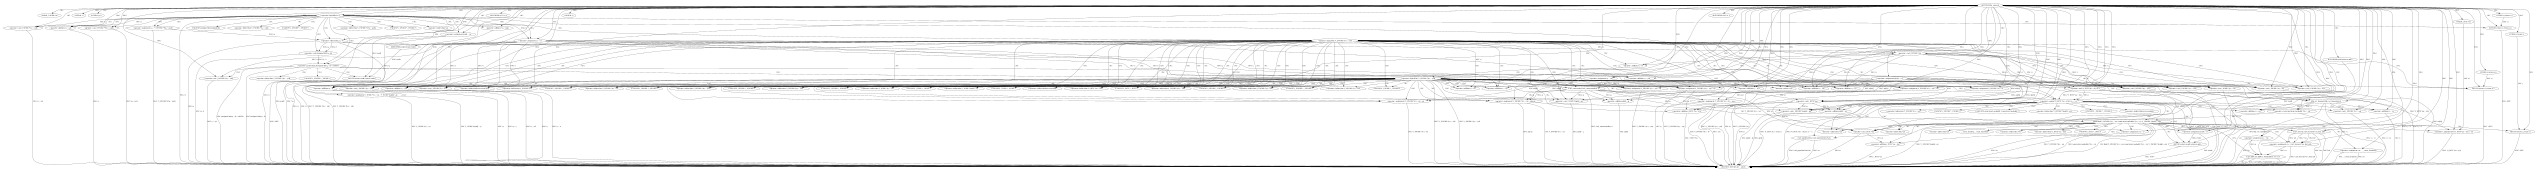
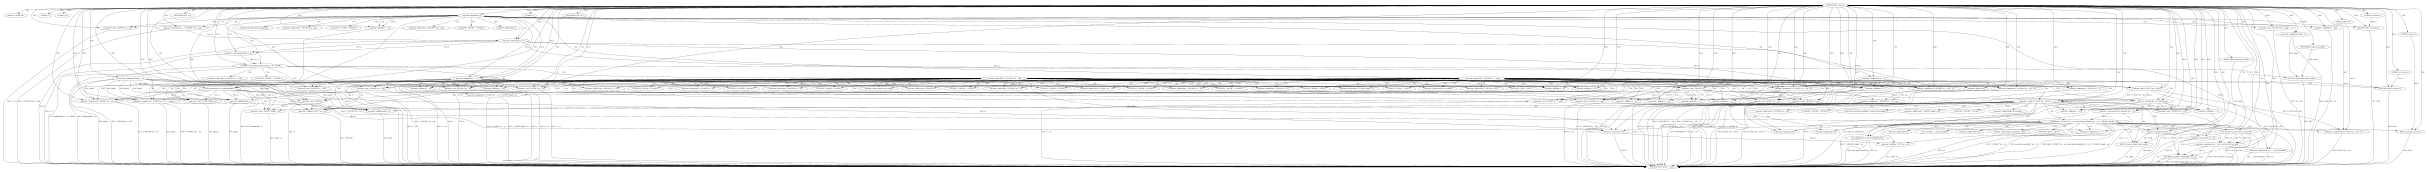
edge "(<operator>.addition,v3 + 8)" -> "(<operator>.logicalNot,!*(_DWORD *)(v3 + 328))": reversed
